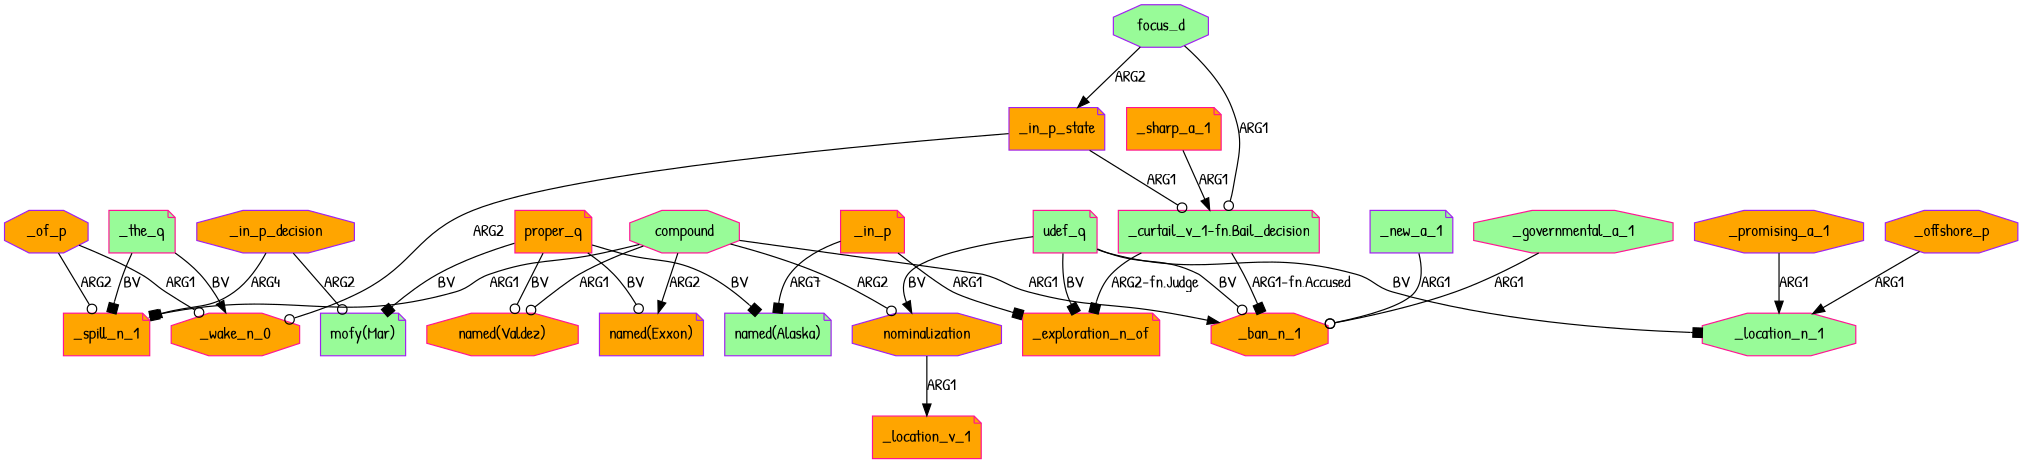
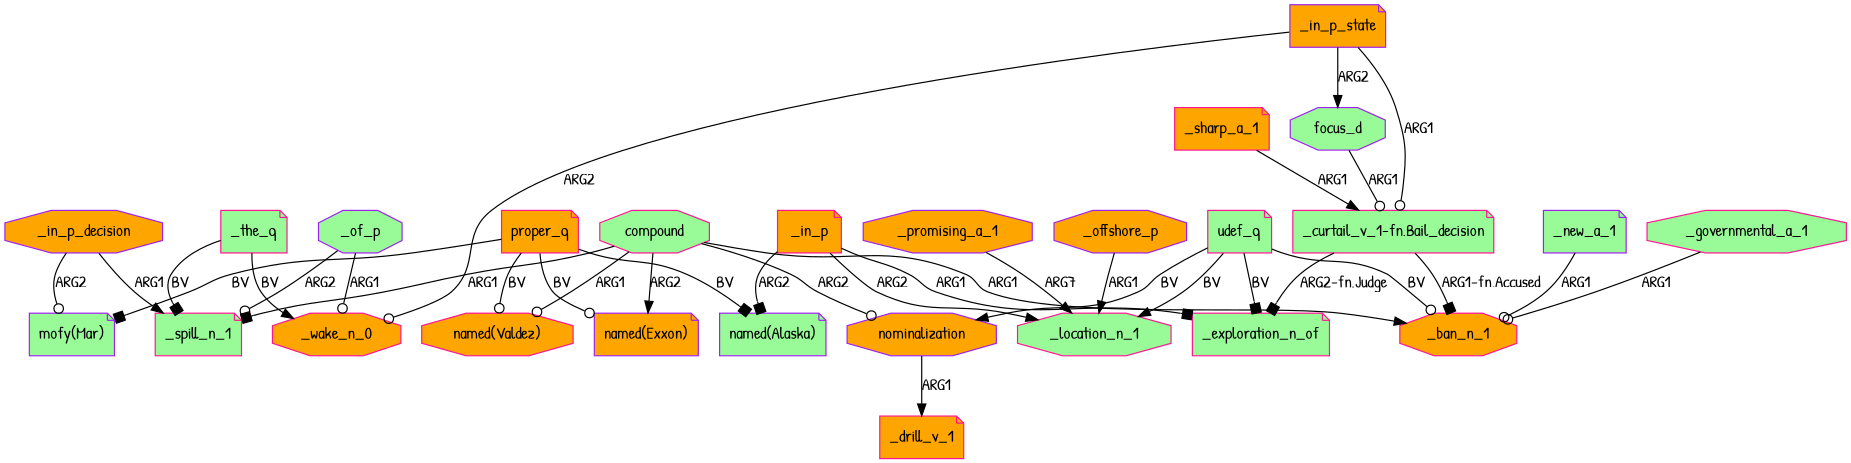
edge "focus_d" -> "_in_p_state": reversed
node "_of_p": fillcolor orange -> palegreen
edge "_in_p_decision" -> "_spill_n_1": label "ARG4" -> "ARG1"
edge "_in_p" -> "named(Alaska)": label "ARG7" -> "ARG2"
edge "_promising_a_1" -> "_location_n_1": label "ARG1" -> "ARG7"
edge "udef_q" -> "_location_n_1": arrowhead box -> normal
edge "_in_p" -> "_location_n_1": added, label "ARG2"
node "_spill_n_1": fillcolor orange -> palegreen
node "_exploration_n_of": fillcolor orange -> palegreen
node "_location_v_1": label "_location_v_1" -> "_drill_v_1"
